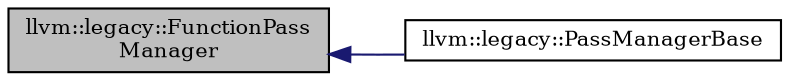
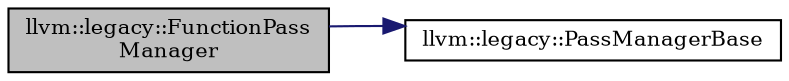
edge "llvm::legacy::PassManagerBase" -> "llvm::legacy::FunctionPass Manager": reversed
